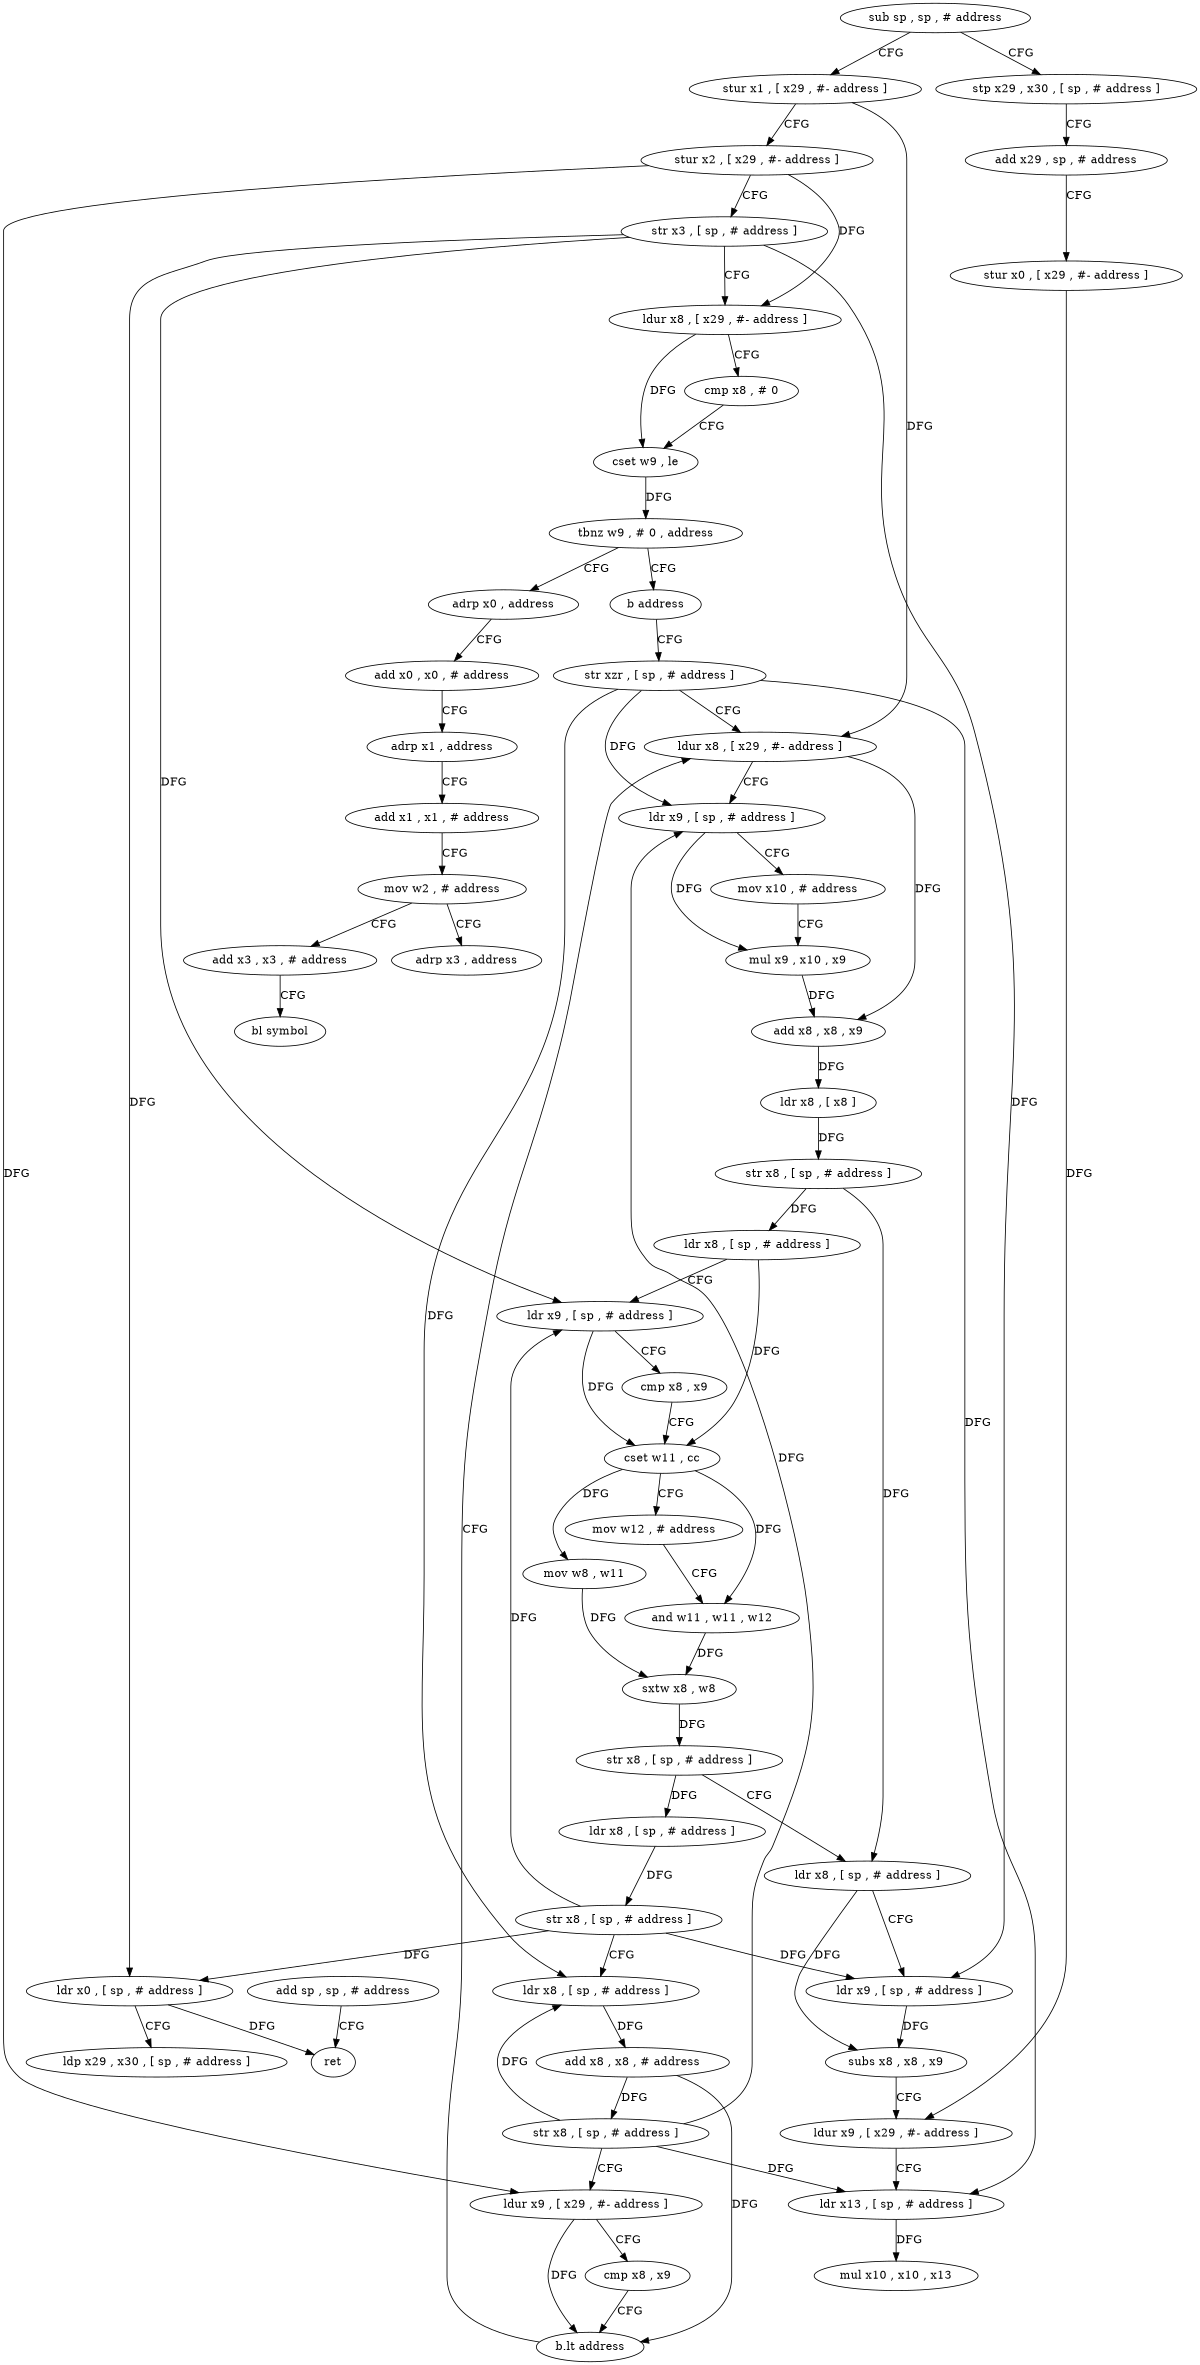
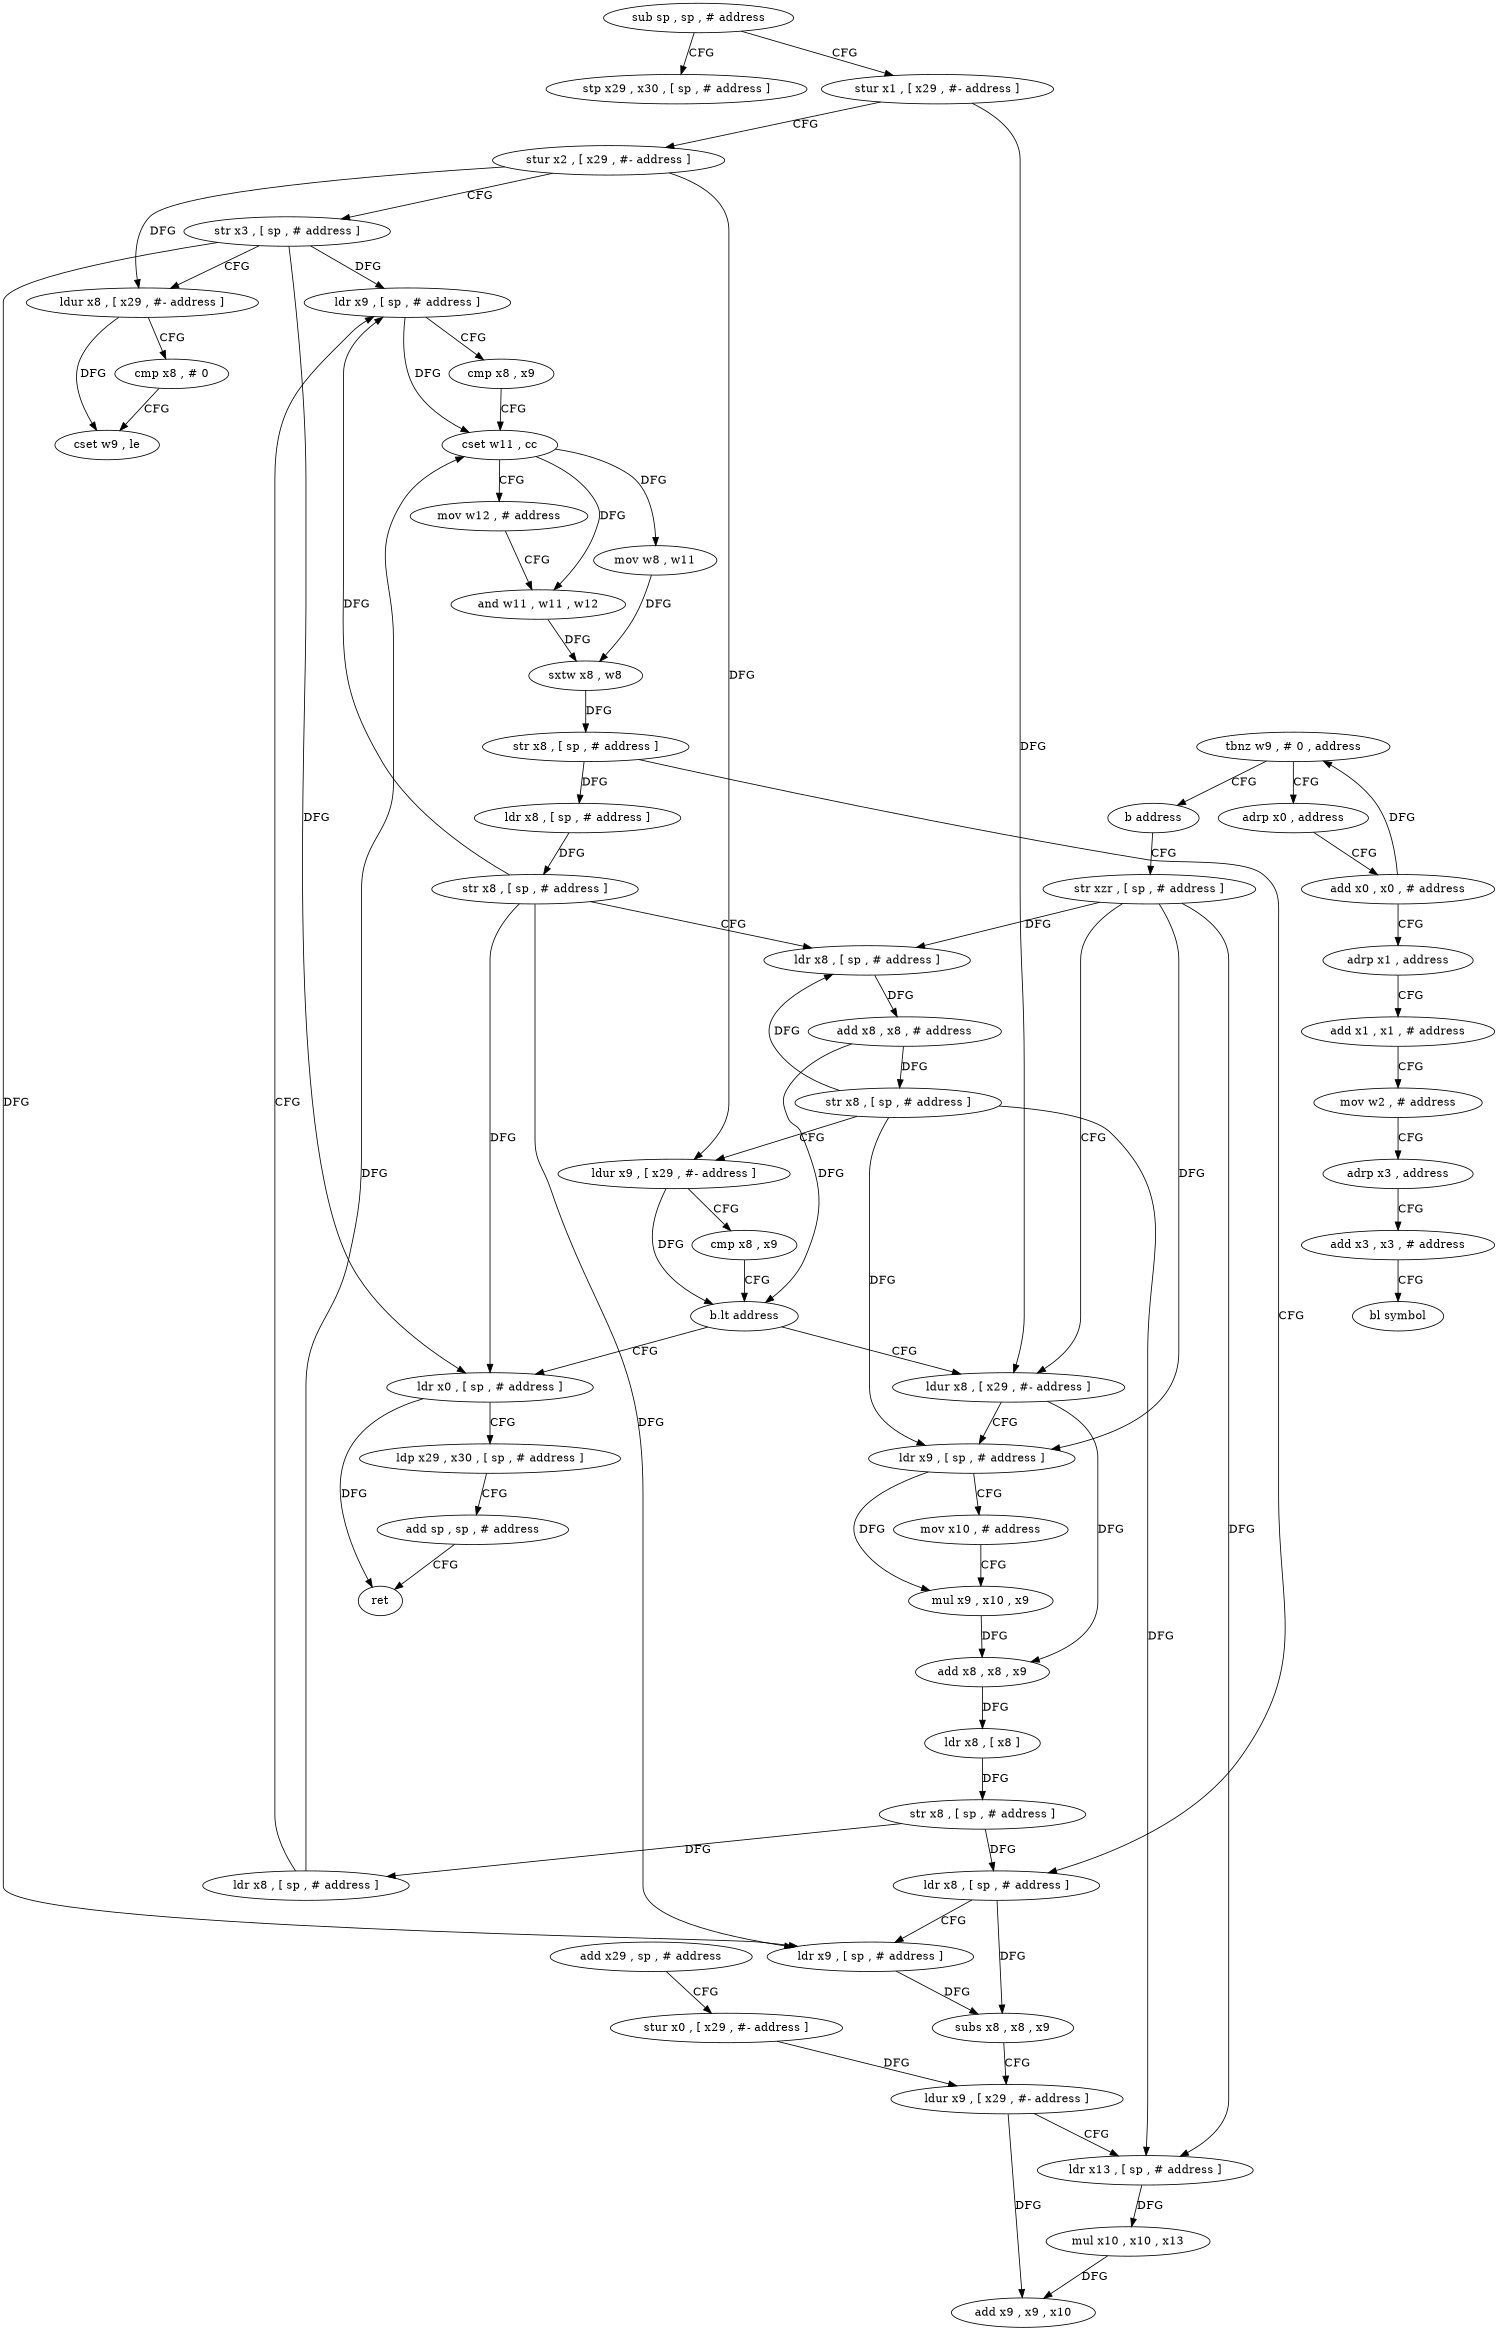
edge "stp x29 , x30 , [ sp , # address ]" -> "add x29 , sp , # address": removed, label "CFG"
edge "cset w9 , le" -> "tbnz w9 , # 0 , address": now "add x0 , x0 , # address" -> "tbnz w9 , # 0 , address"
edge "mov w2 , # address" -> "add x3 , x3 , # address": now "adrp x3 , address" -> "add x3 , x3 , # address"
edge "b.lt address" -> "ldr x0 , [ sp , # address ]": added, label "CFG"
edge "ldp x29 , x30 , [ sp , # address ]" -> "add sp , sp , # address": added, label "CFG"
node "add x9 , x9 , x10": added
